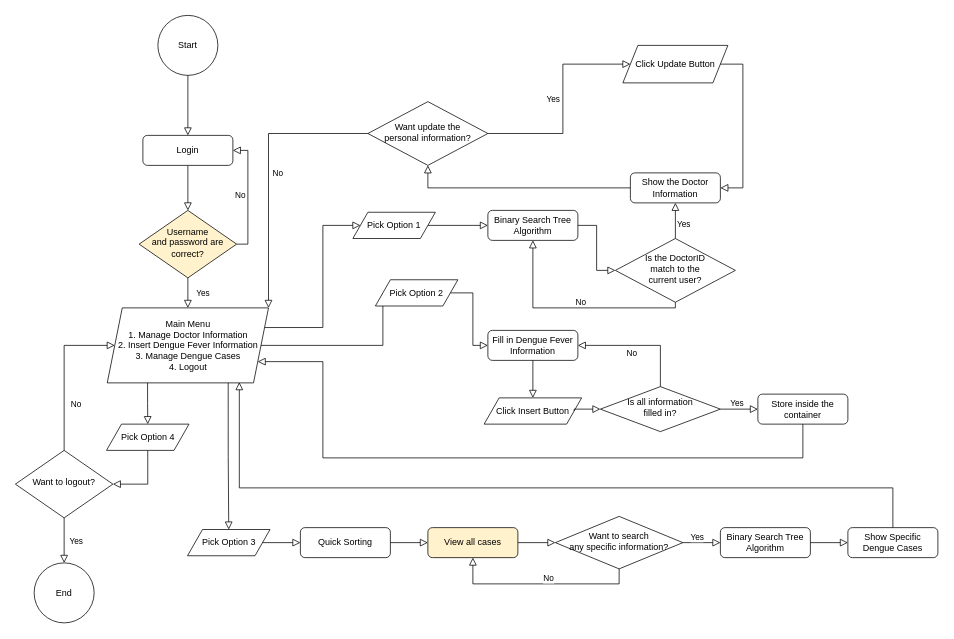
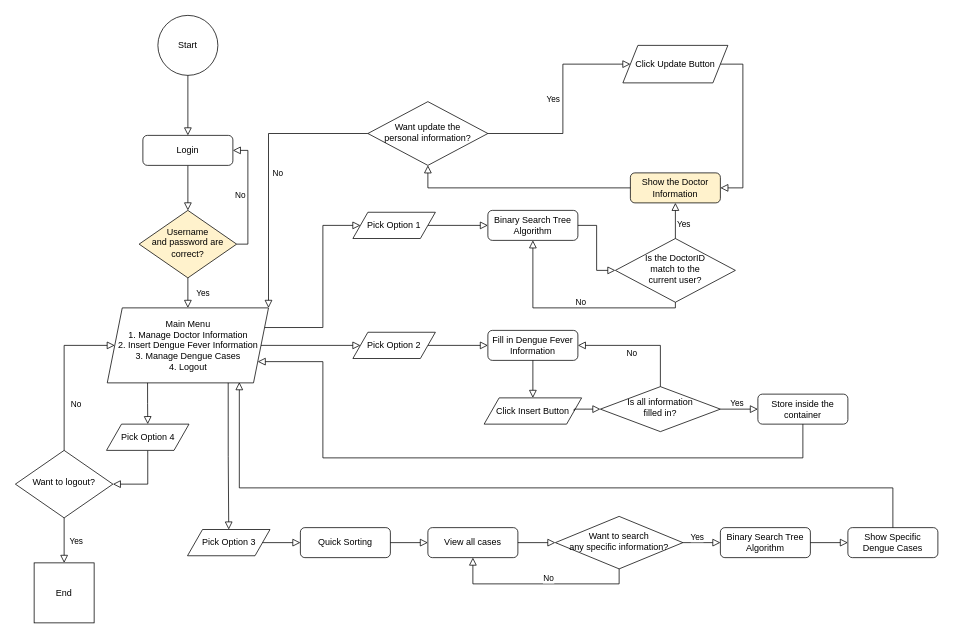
node "Show the Doctor Information": fillcolor #ffffff -> #fff2cc
node "Pick Option 2": moved (417, 293) -> (394, 345)
node "View all cases": fillcolor #fff2cc -> #ffffff
node "End": shape ellipse -> rectangle
